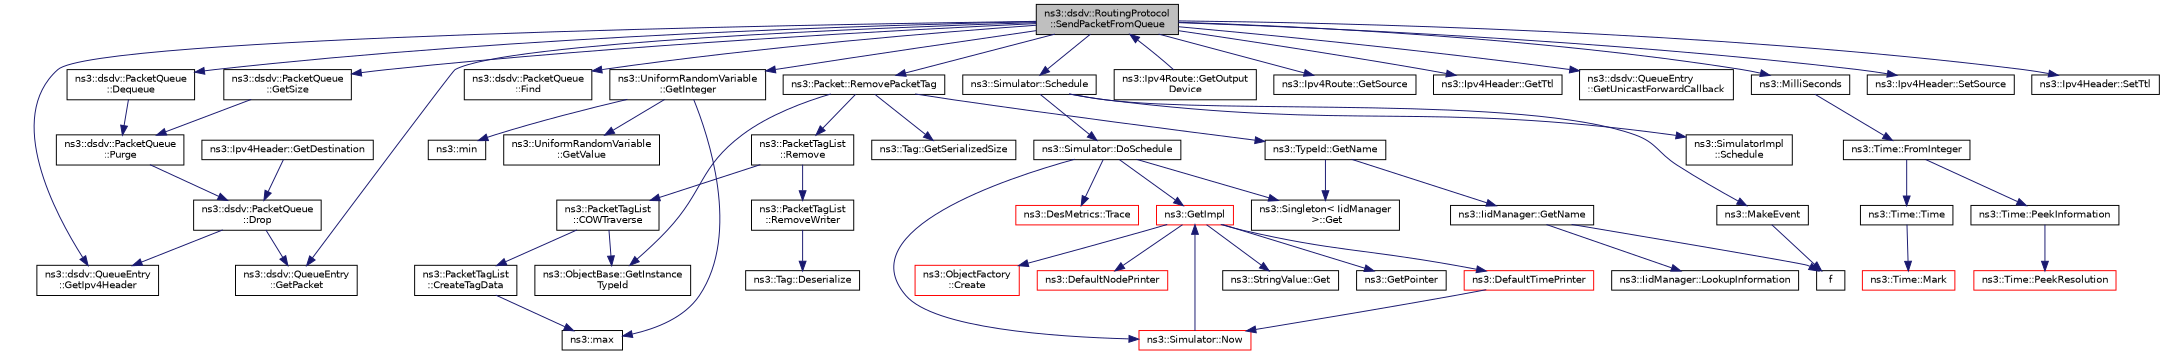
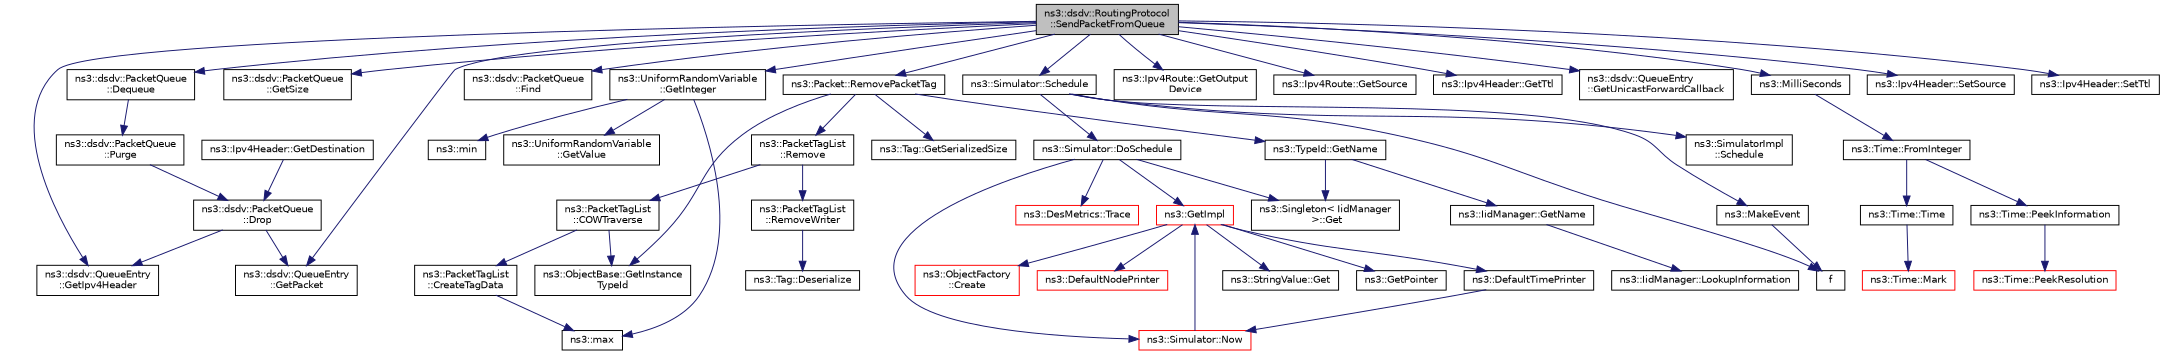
edge "ns3::Ipv4Route::GetOutput Device" -> "ns3::dsdv::RoutingProtocol ::SendPacketFromQueue": reversed
edge "ns3::dsdv::PacketQueue ::GetSize" -> "ns3::dsdv::PacketQueue ::Purge": removed
edge "ns3::IidManager::GetName" -> "f": now "ns3::Simulator::Schedule" -> "f"
node "ns3::DefaultTimePrinter": color red -> black
